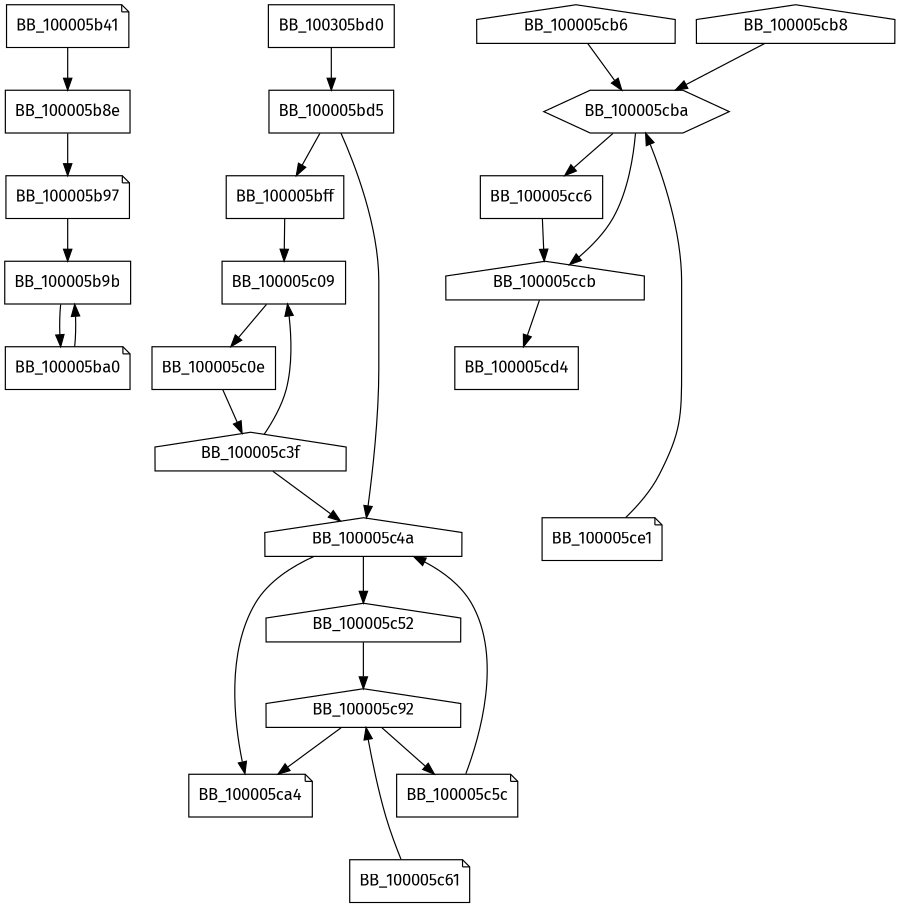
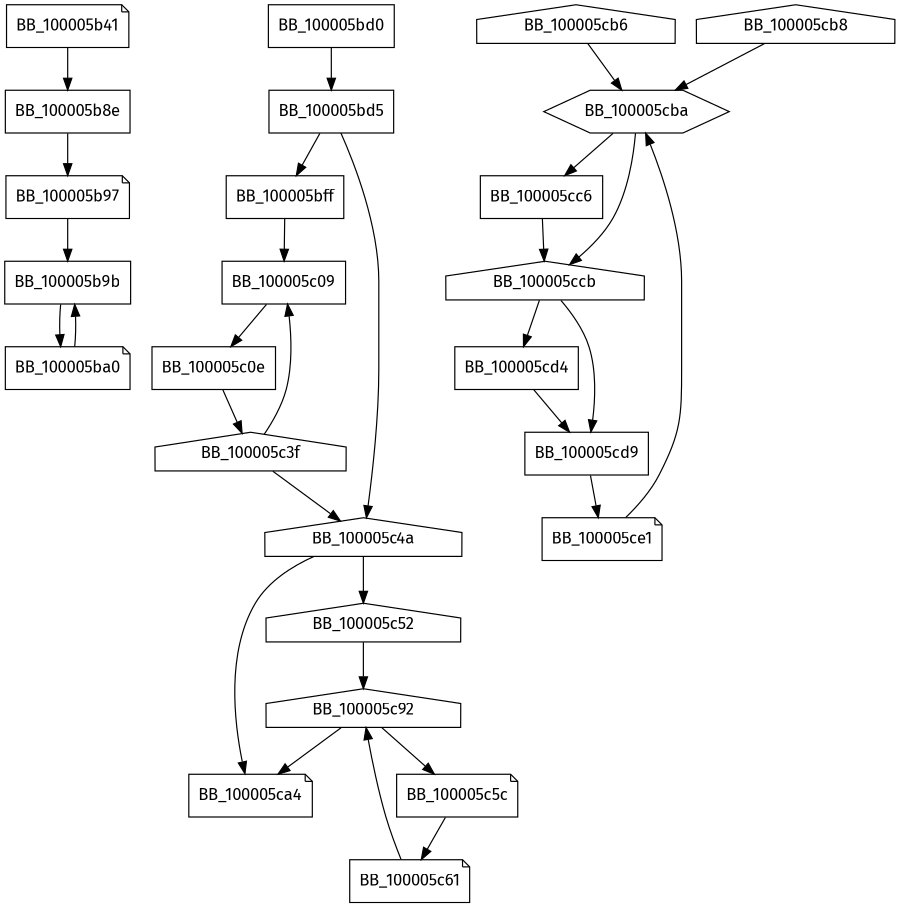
node "BB_100305bd0": label "BB_100305bd0" -> "BB_100005bd0"
node "BB_100005cd9": added
edge "BB_100005c5c" -> "BB_100005c4a": now "BB_100005c5c" -> "BB_100005c61"
